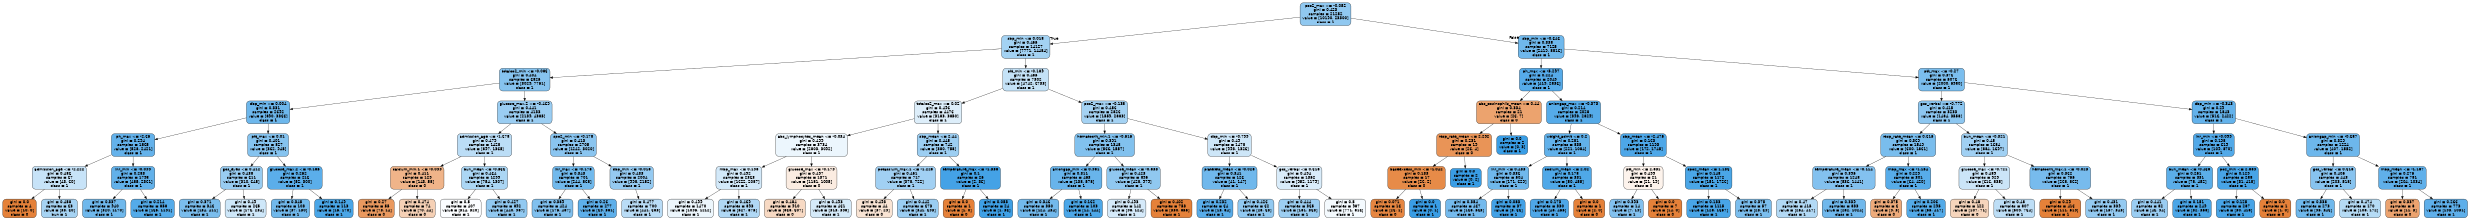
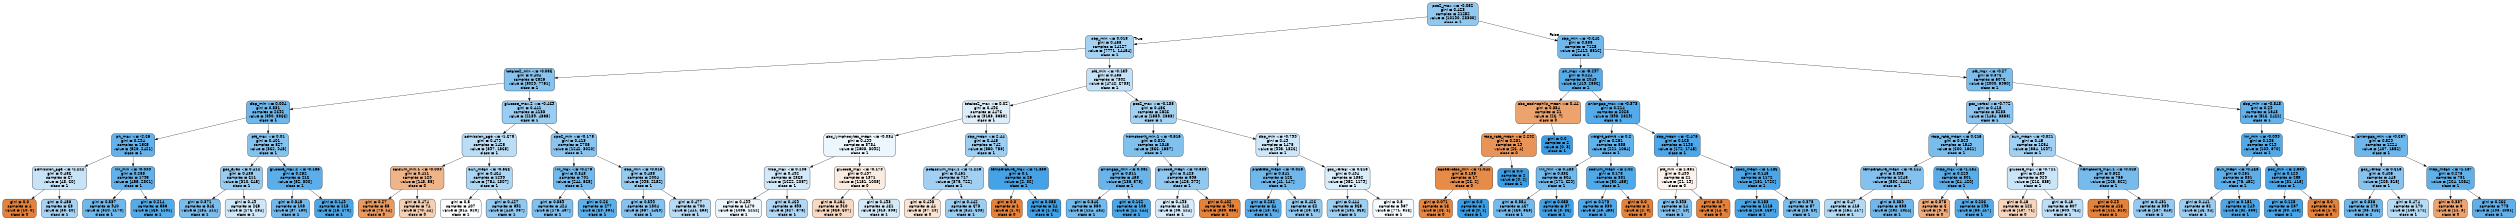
node "gini = 0.458 samples = 63 value = [33, 60] bun = 1": label "gini = 0.458 samples = 63 value = [33, 60] bun = 1" -> "gini = 0.458 samples = 63 value = [33, 60] class = 1"
node "gini = 0.399 samples = 1304 value = [557, 1469] class = 1": added
